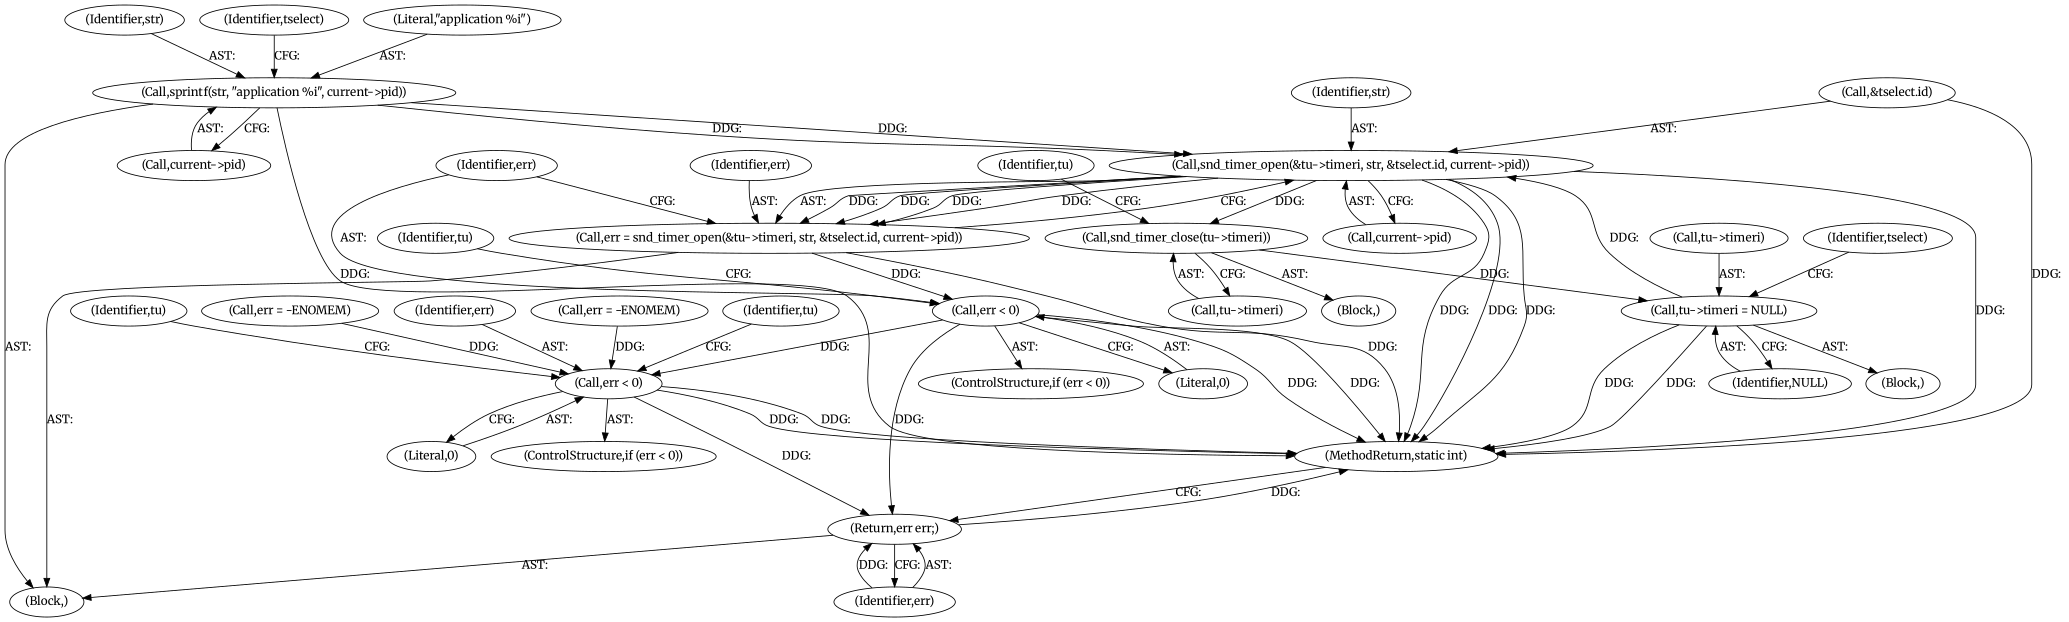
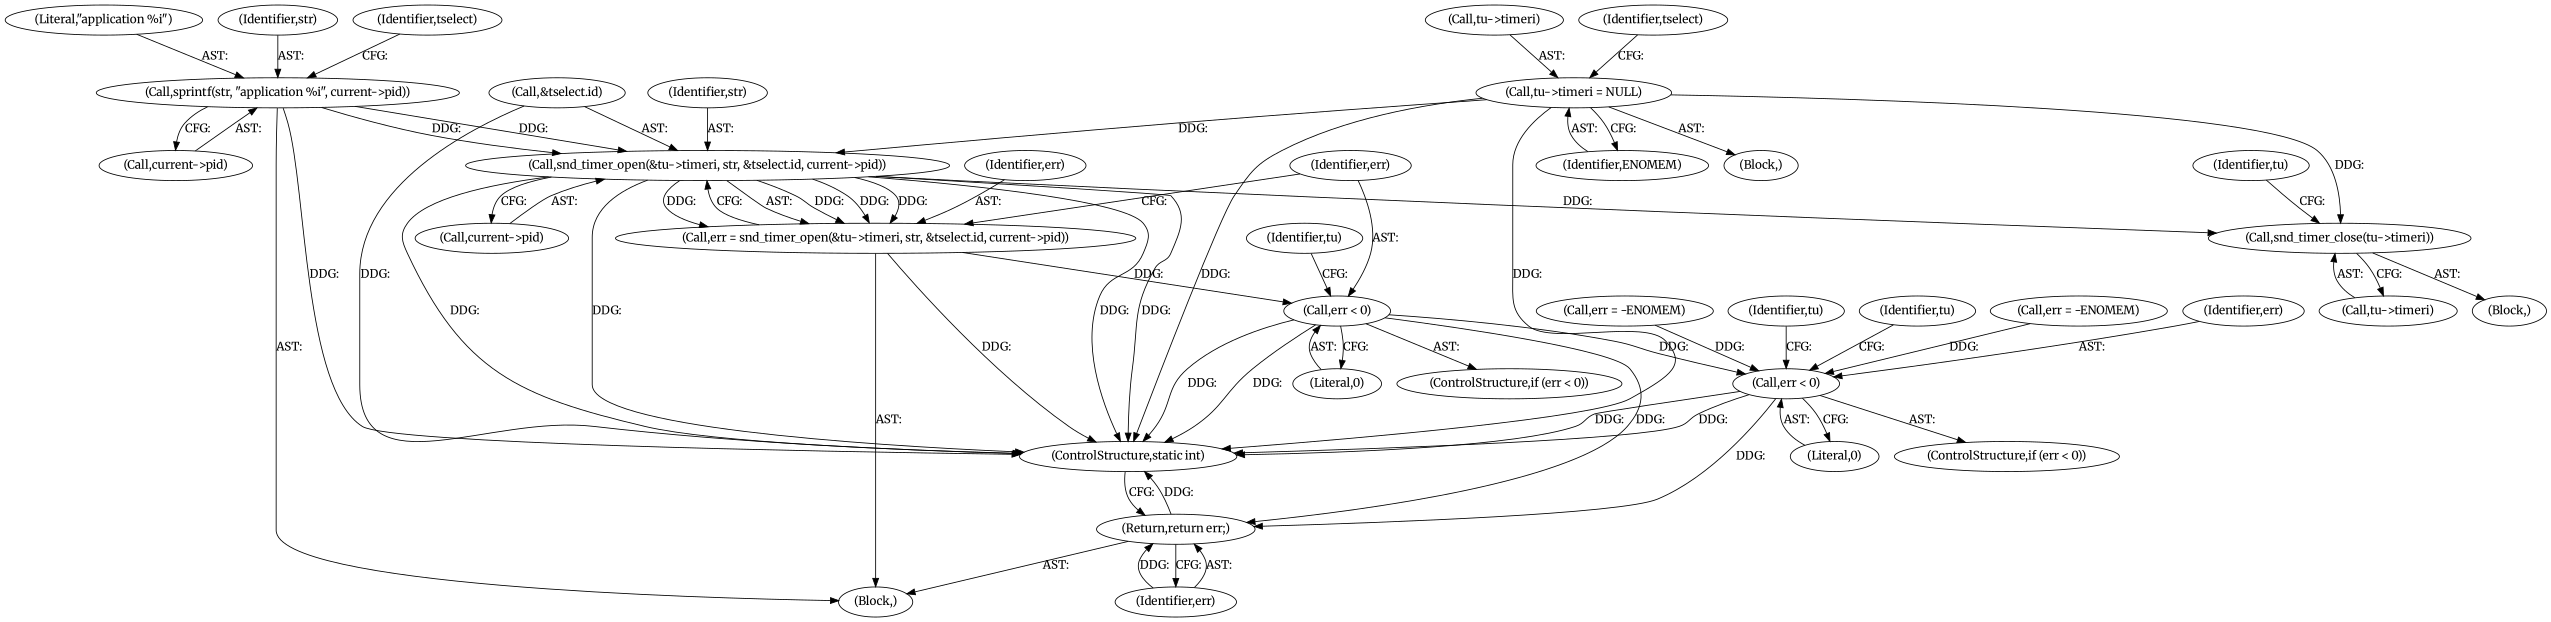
edge "(Call,snd_timer_close(tu->timeri))" -> "(Call,tu->timeri = NULL)": reversed
node "(Identifier,NULL)": label "(Identifier,NULL)" -> "(Identifier,ENOMEM)"
node "(MethodReturn,static int)": label "(MethodReturn,static int)" -> "(ControlStructure,static int)"
node "(Return,err err;)": label "(Return,err err;)" -> "(Return,return err;)"
